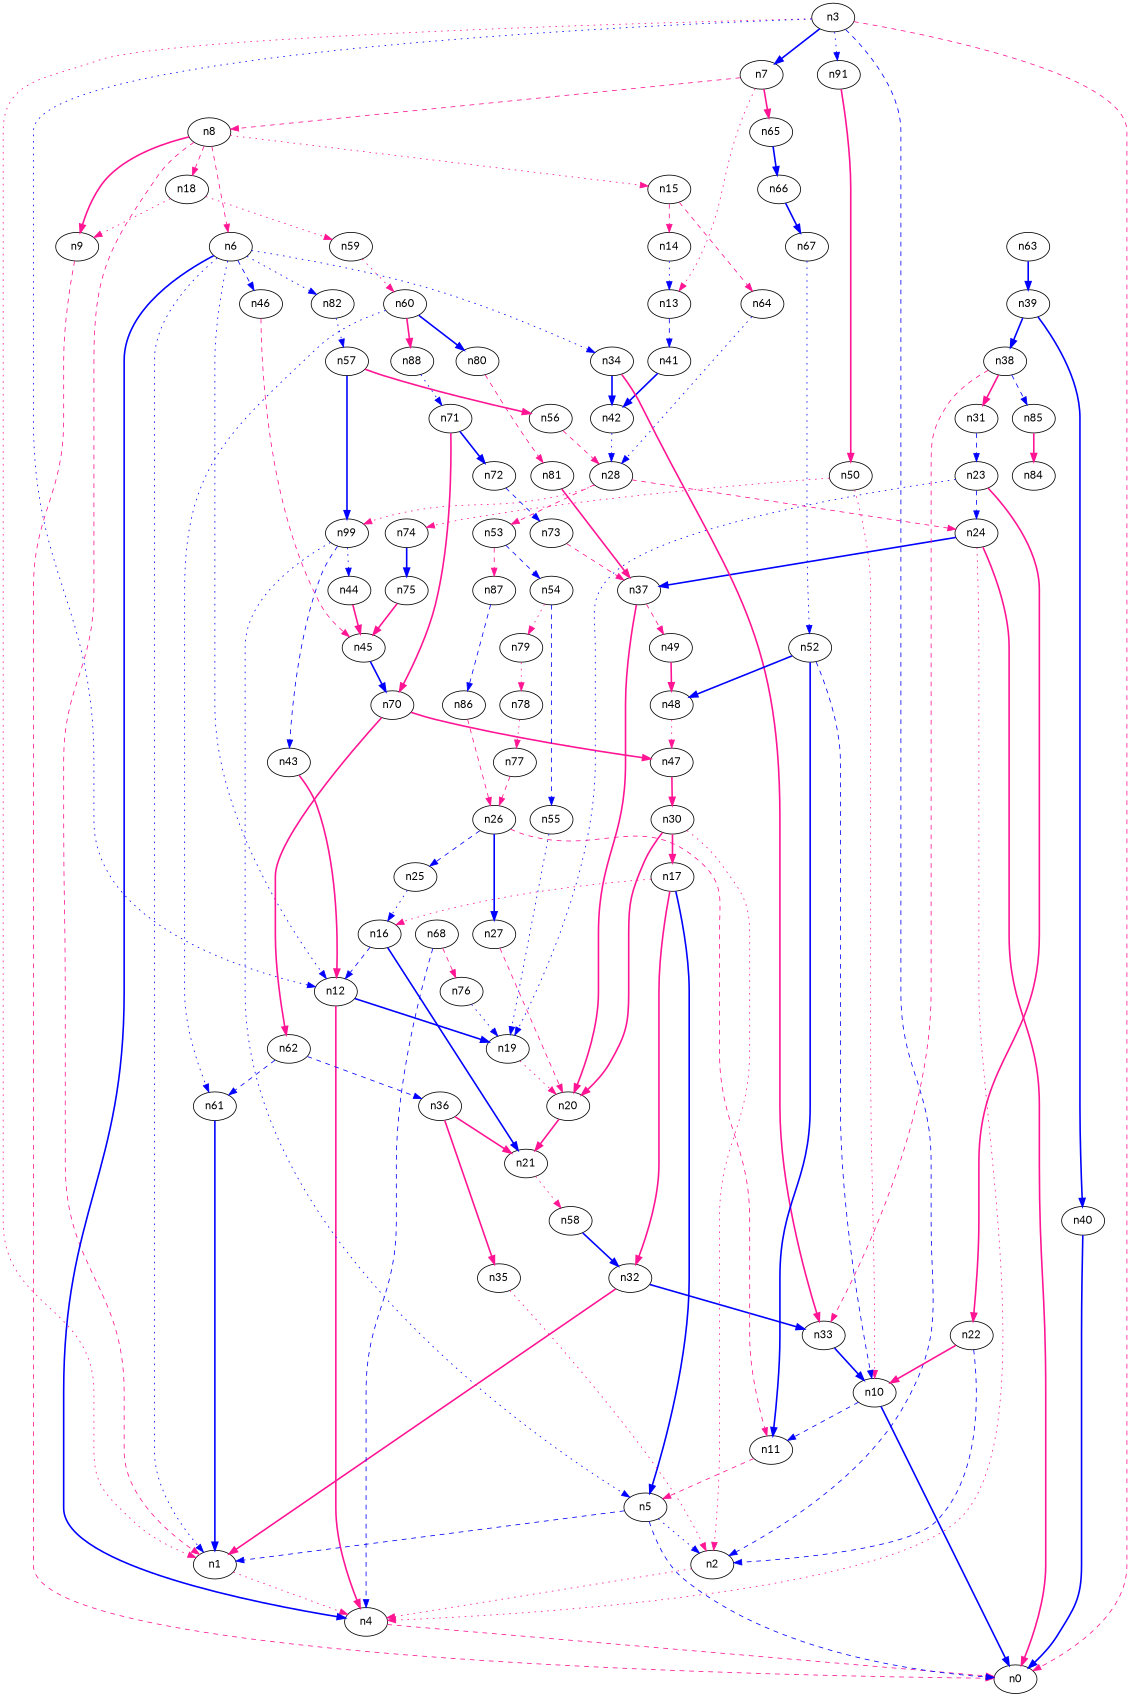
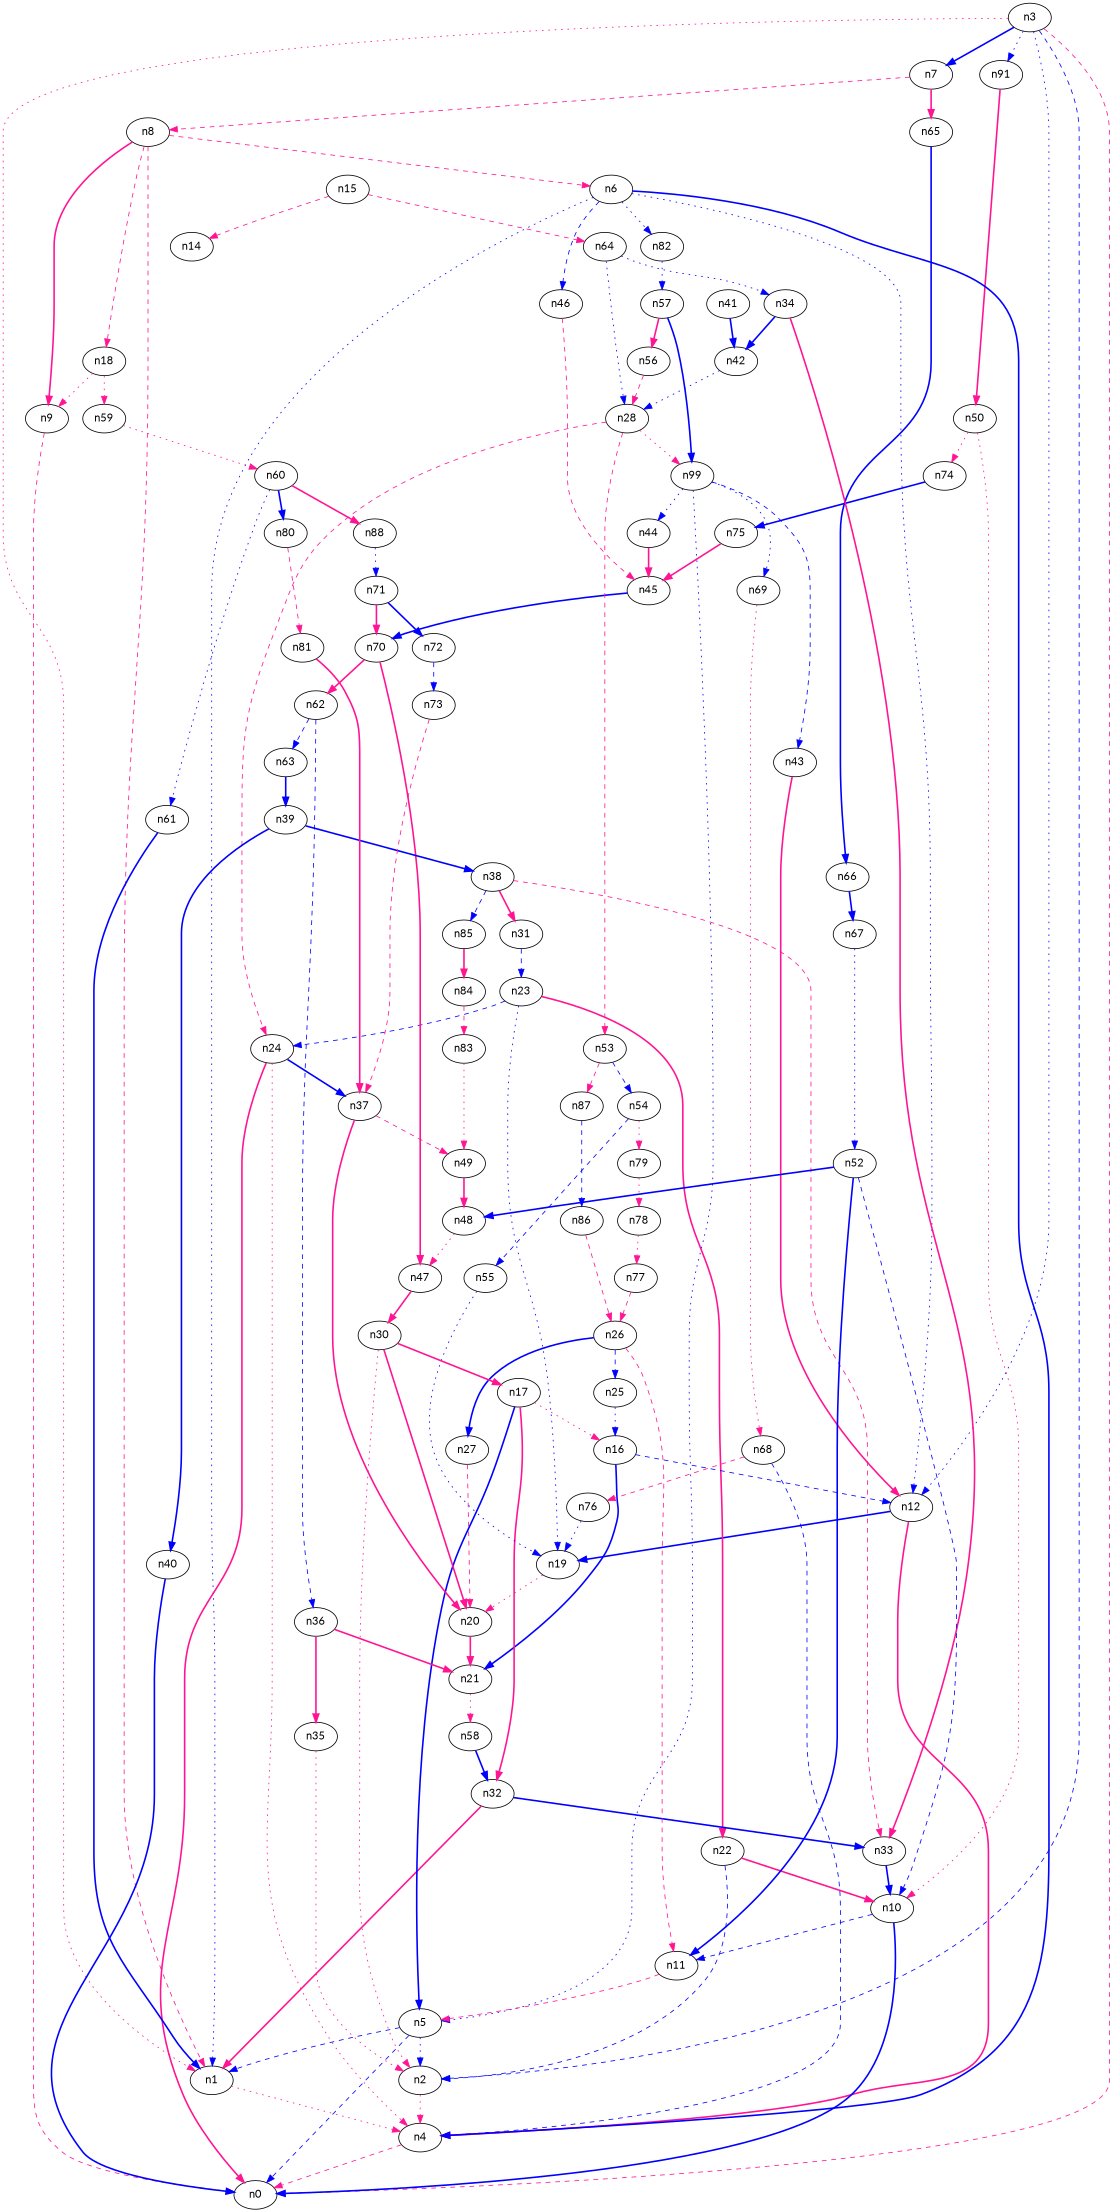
edge "n8" -> "n15": removed
edge "n6" -> "n34": now "n64" -> "n34"
node "n13": removed
node "n69": added
node "n83": added
edge "n62" -> "n61": now "n62" -> "n63"
